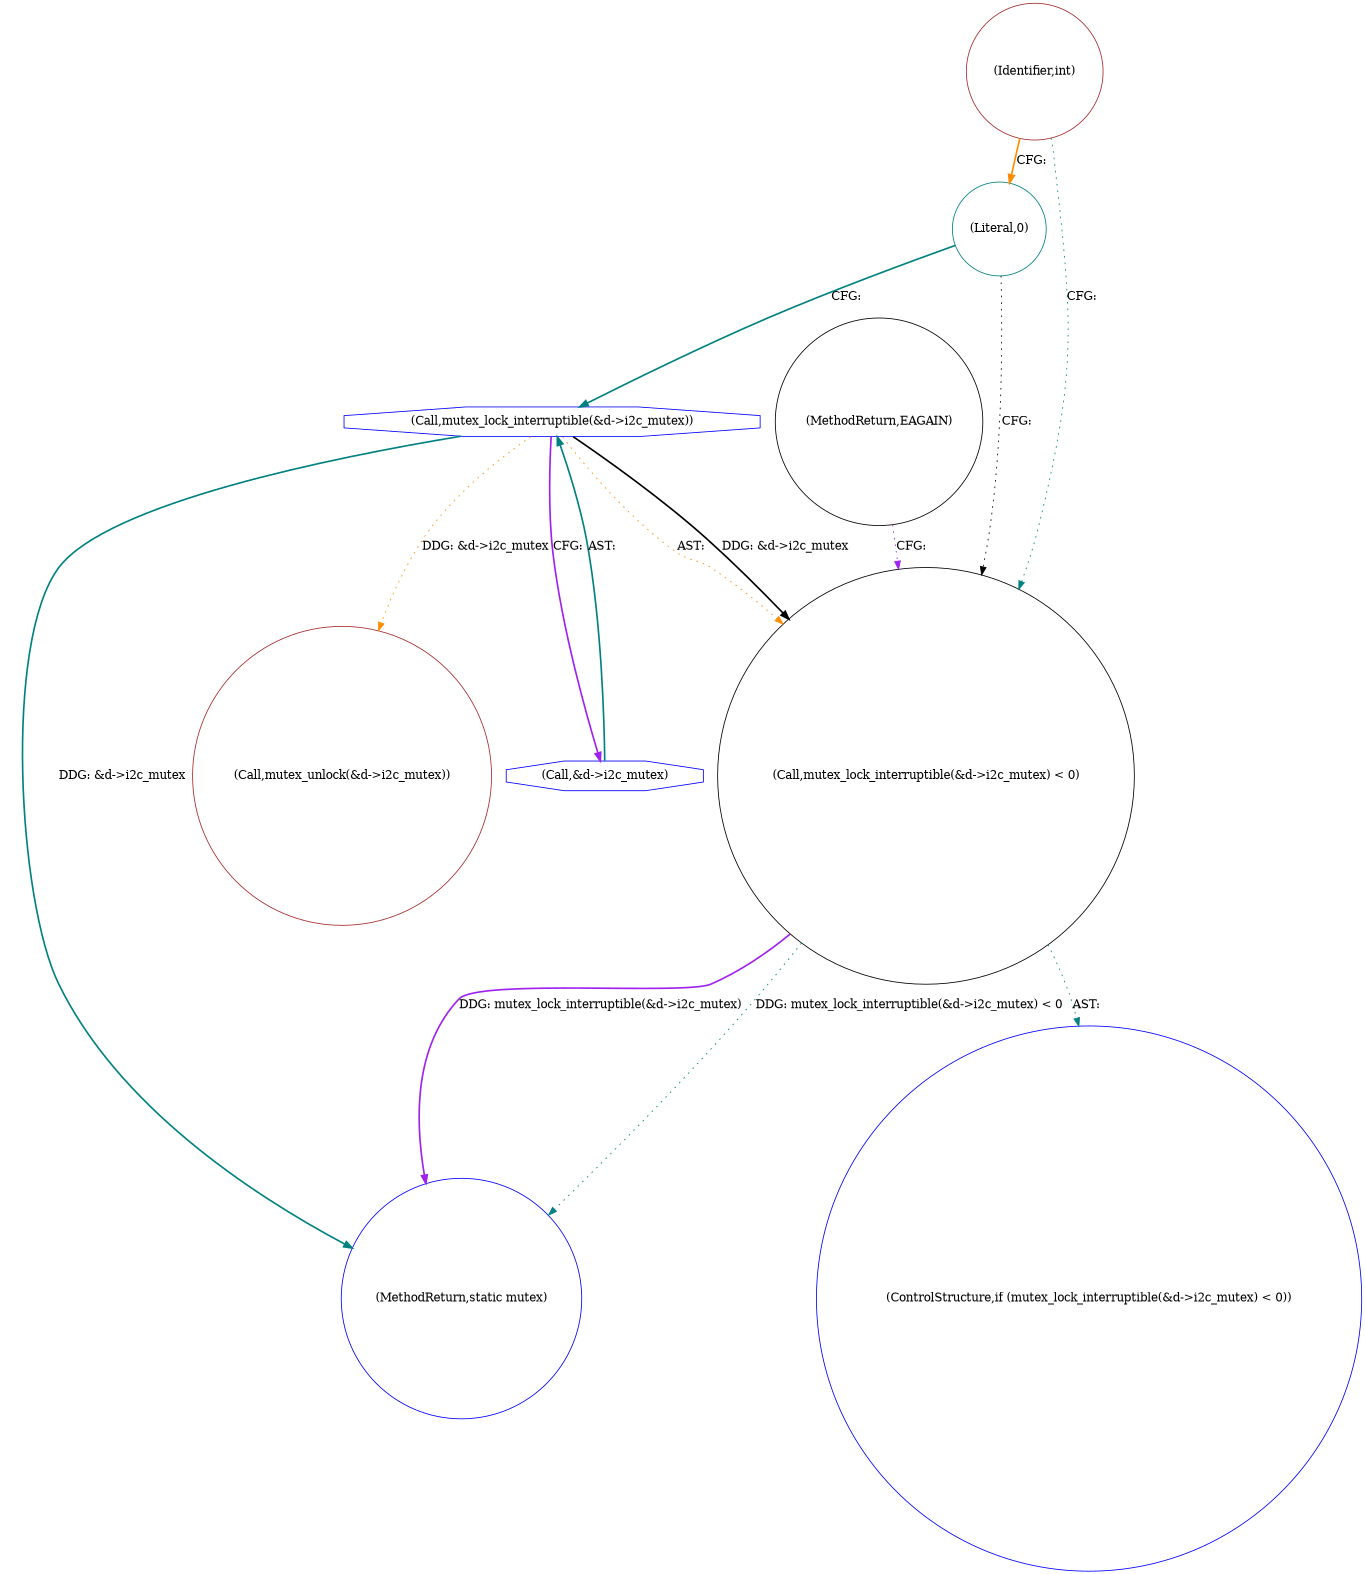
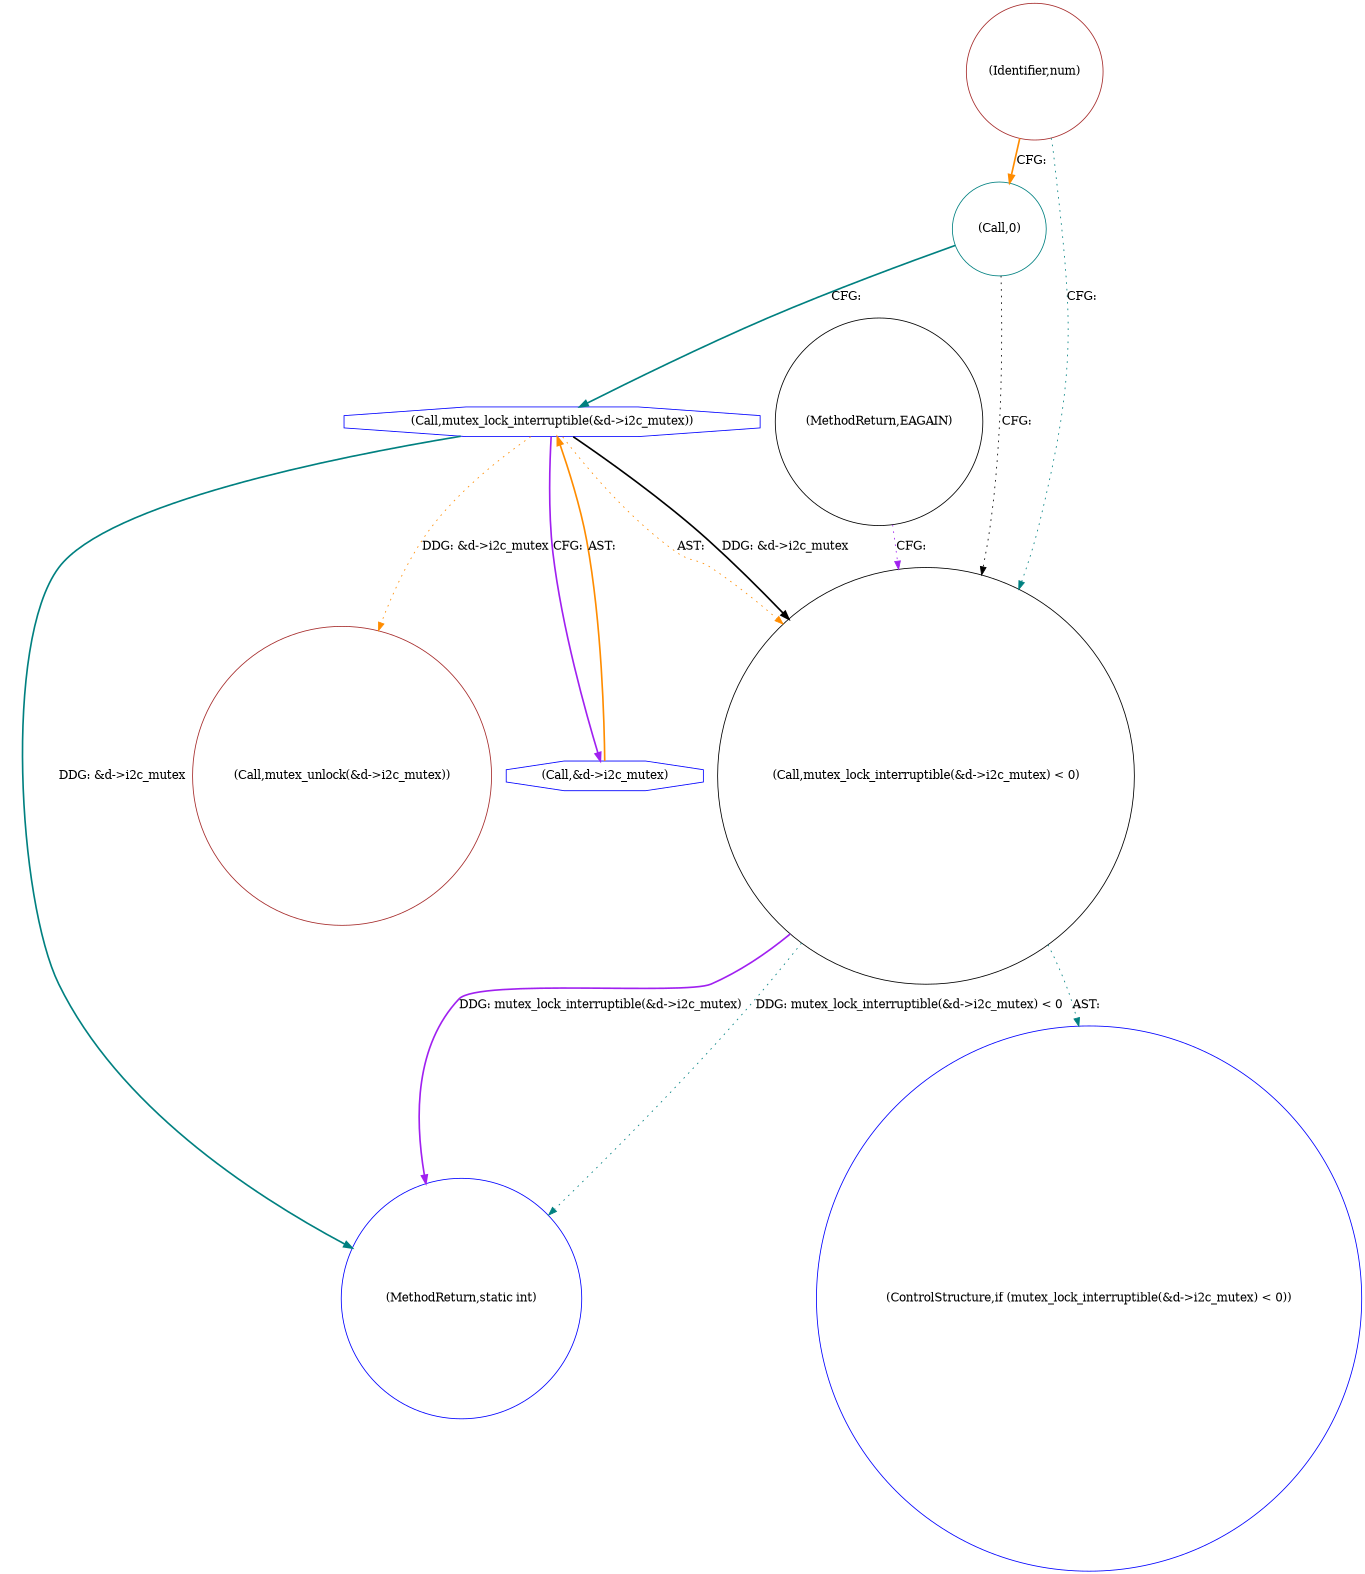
node "(Identifier,int)": label "(Identifier,int)" -> "(Identifier,num)"
node "(Literal,0)": label "(Literal,0)" -> "(Call,0)"
edge "(Call,&d->i2c_mutex)" -> "(Call,mutex_lock_interruptible(&d->i2c_mutex))": color teal -> darkorange
node "(MethodReturn,static mutex)": label "(MethodReturn,static mutex)" -> "(MethodReturn,static int)"
